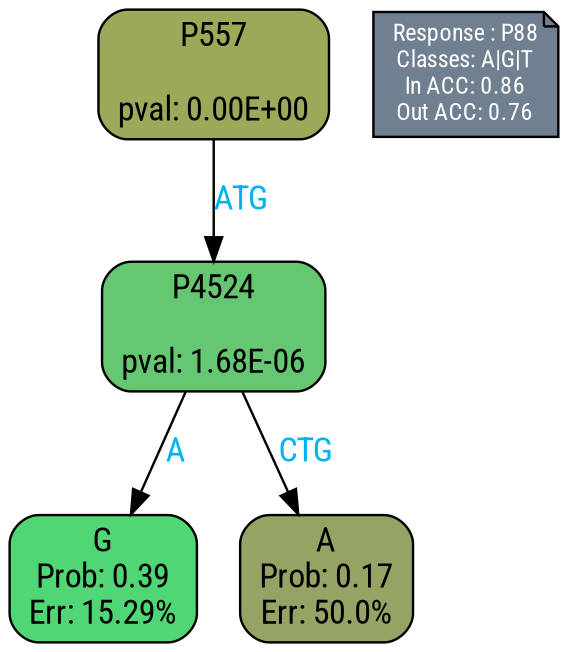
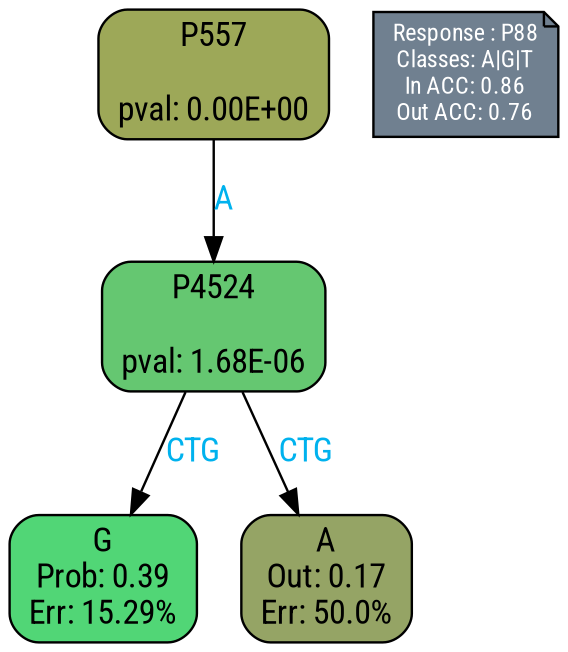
edge "P557 pval: 0.00E+00" -> "P4524 pval: 1.68E-06": label "ATG" -> "A"
edge "P4524 pval: 1.68E-06" -> "G Prob: 0.39 Err: 15.29%": label "A" -> "CTG"
node "A Prob: 0.17 Err: 50.0%": label "A Prob: 0.17 Err: 50.0%" -> "A Out: 0.17 Err: 50.0%"
